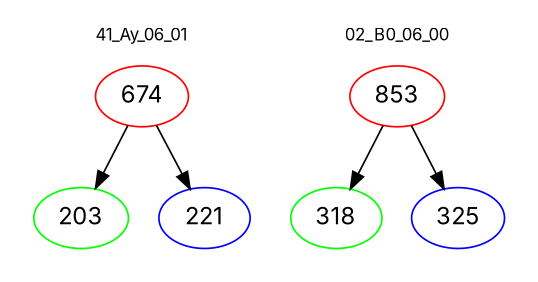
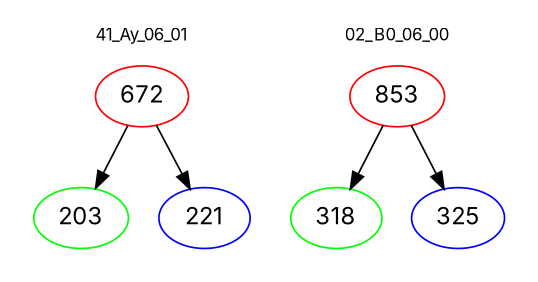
node "674": label "674" -> "672"
